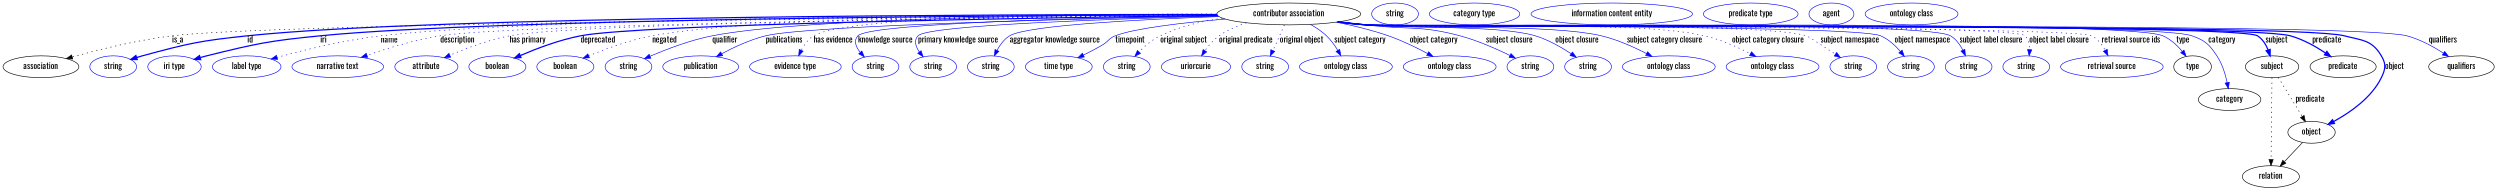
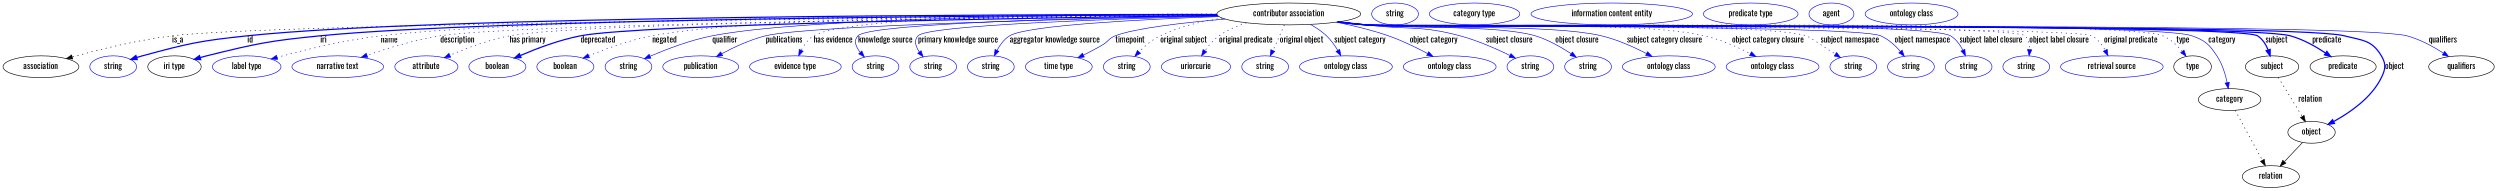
edge "contributor association" -> "type": style solid -> dotted
edge "contributor association" -> "retrieval source": label "retrieval source ids" -> "original predicate"
node "iri type": color blue -> black
edge "subject" -> "object": label "predicate" -> "relation"
edge "subject" -> "relation": now "category" -> "relation"
